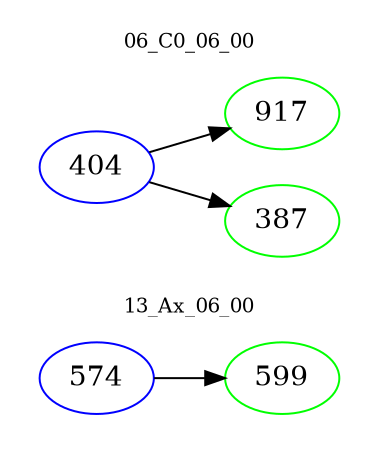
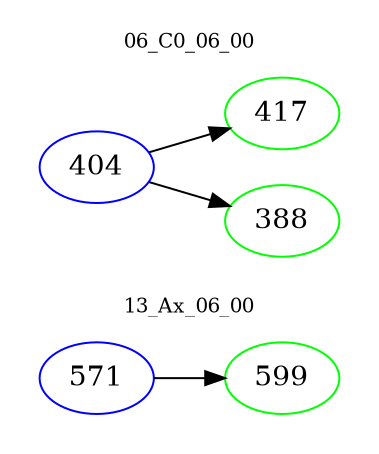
node "917": label "917" -> "417"
node "387": label "387" -> "388"
node "574": label "574" -> "571"
